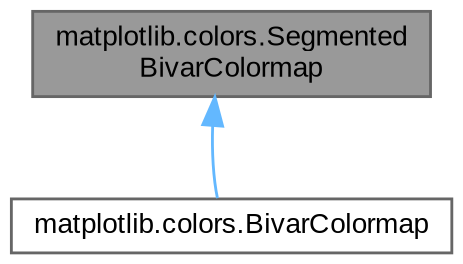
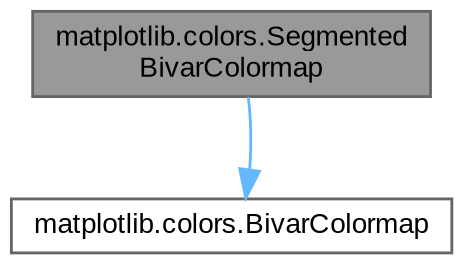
edge "matplotlib.colors.BivarColormap" -> "matplotlib.colors.Segmented BivarColormap": reversed
